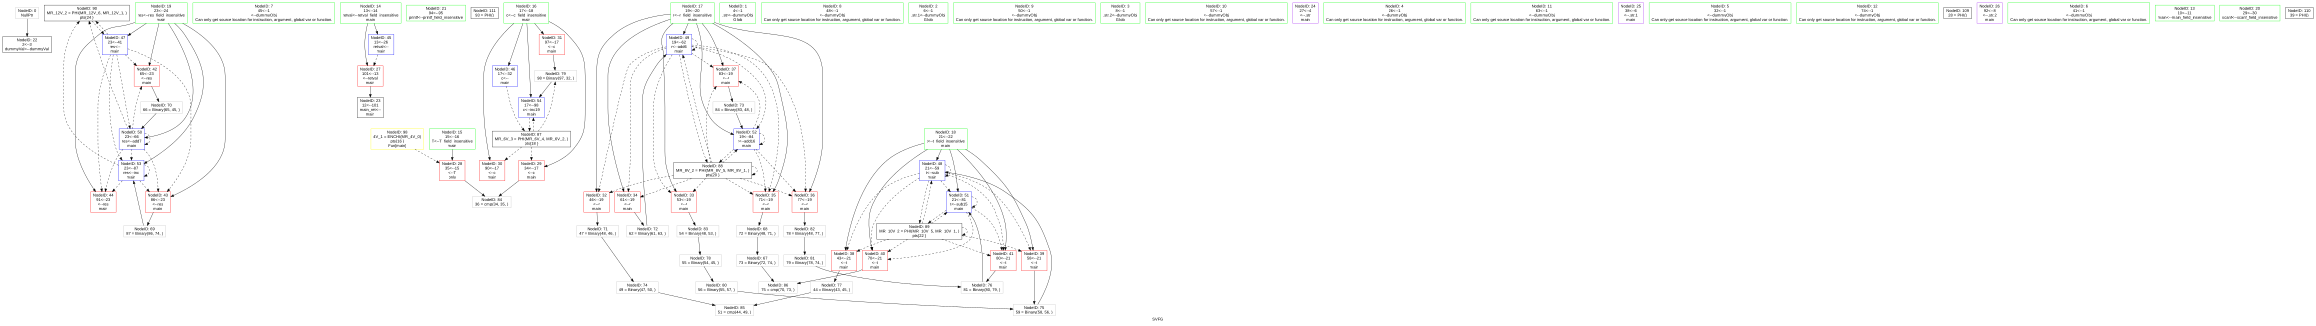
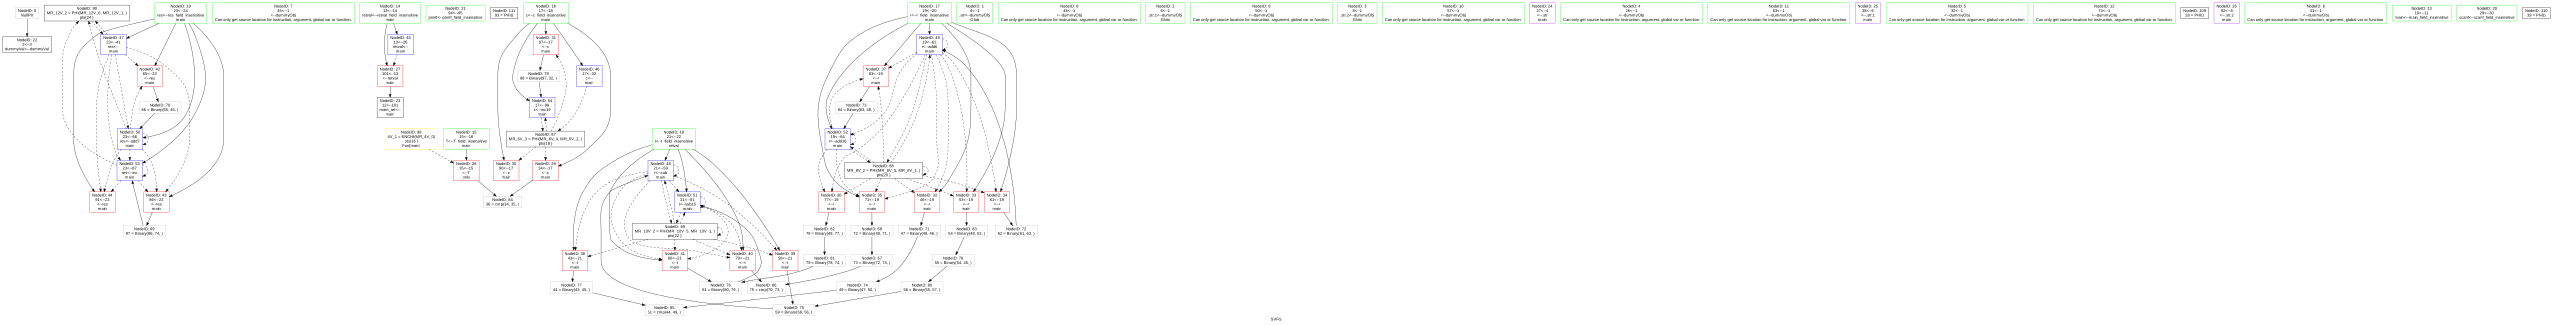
edge "NodeID: 17" -> "NodeID: 36": removed
edge "NodeID: 87" -> "NodeID: 79": now "NodeID: 87" -> "NodeID: 31"
node "NodeID: 18": text "main" -> "retval"
